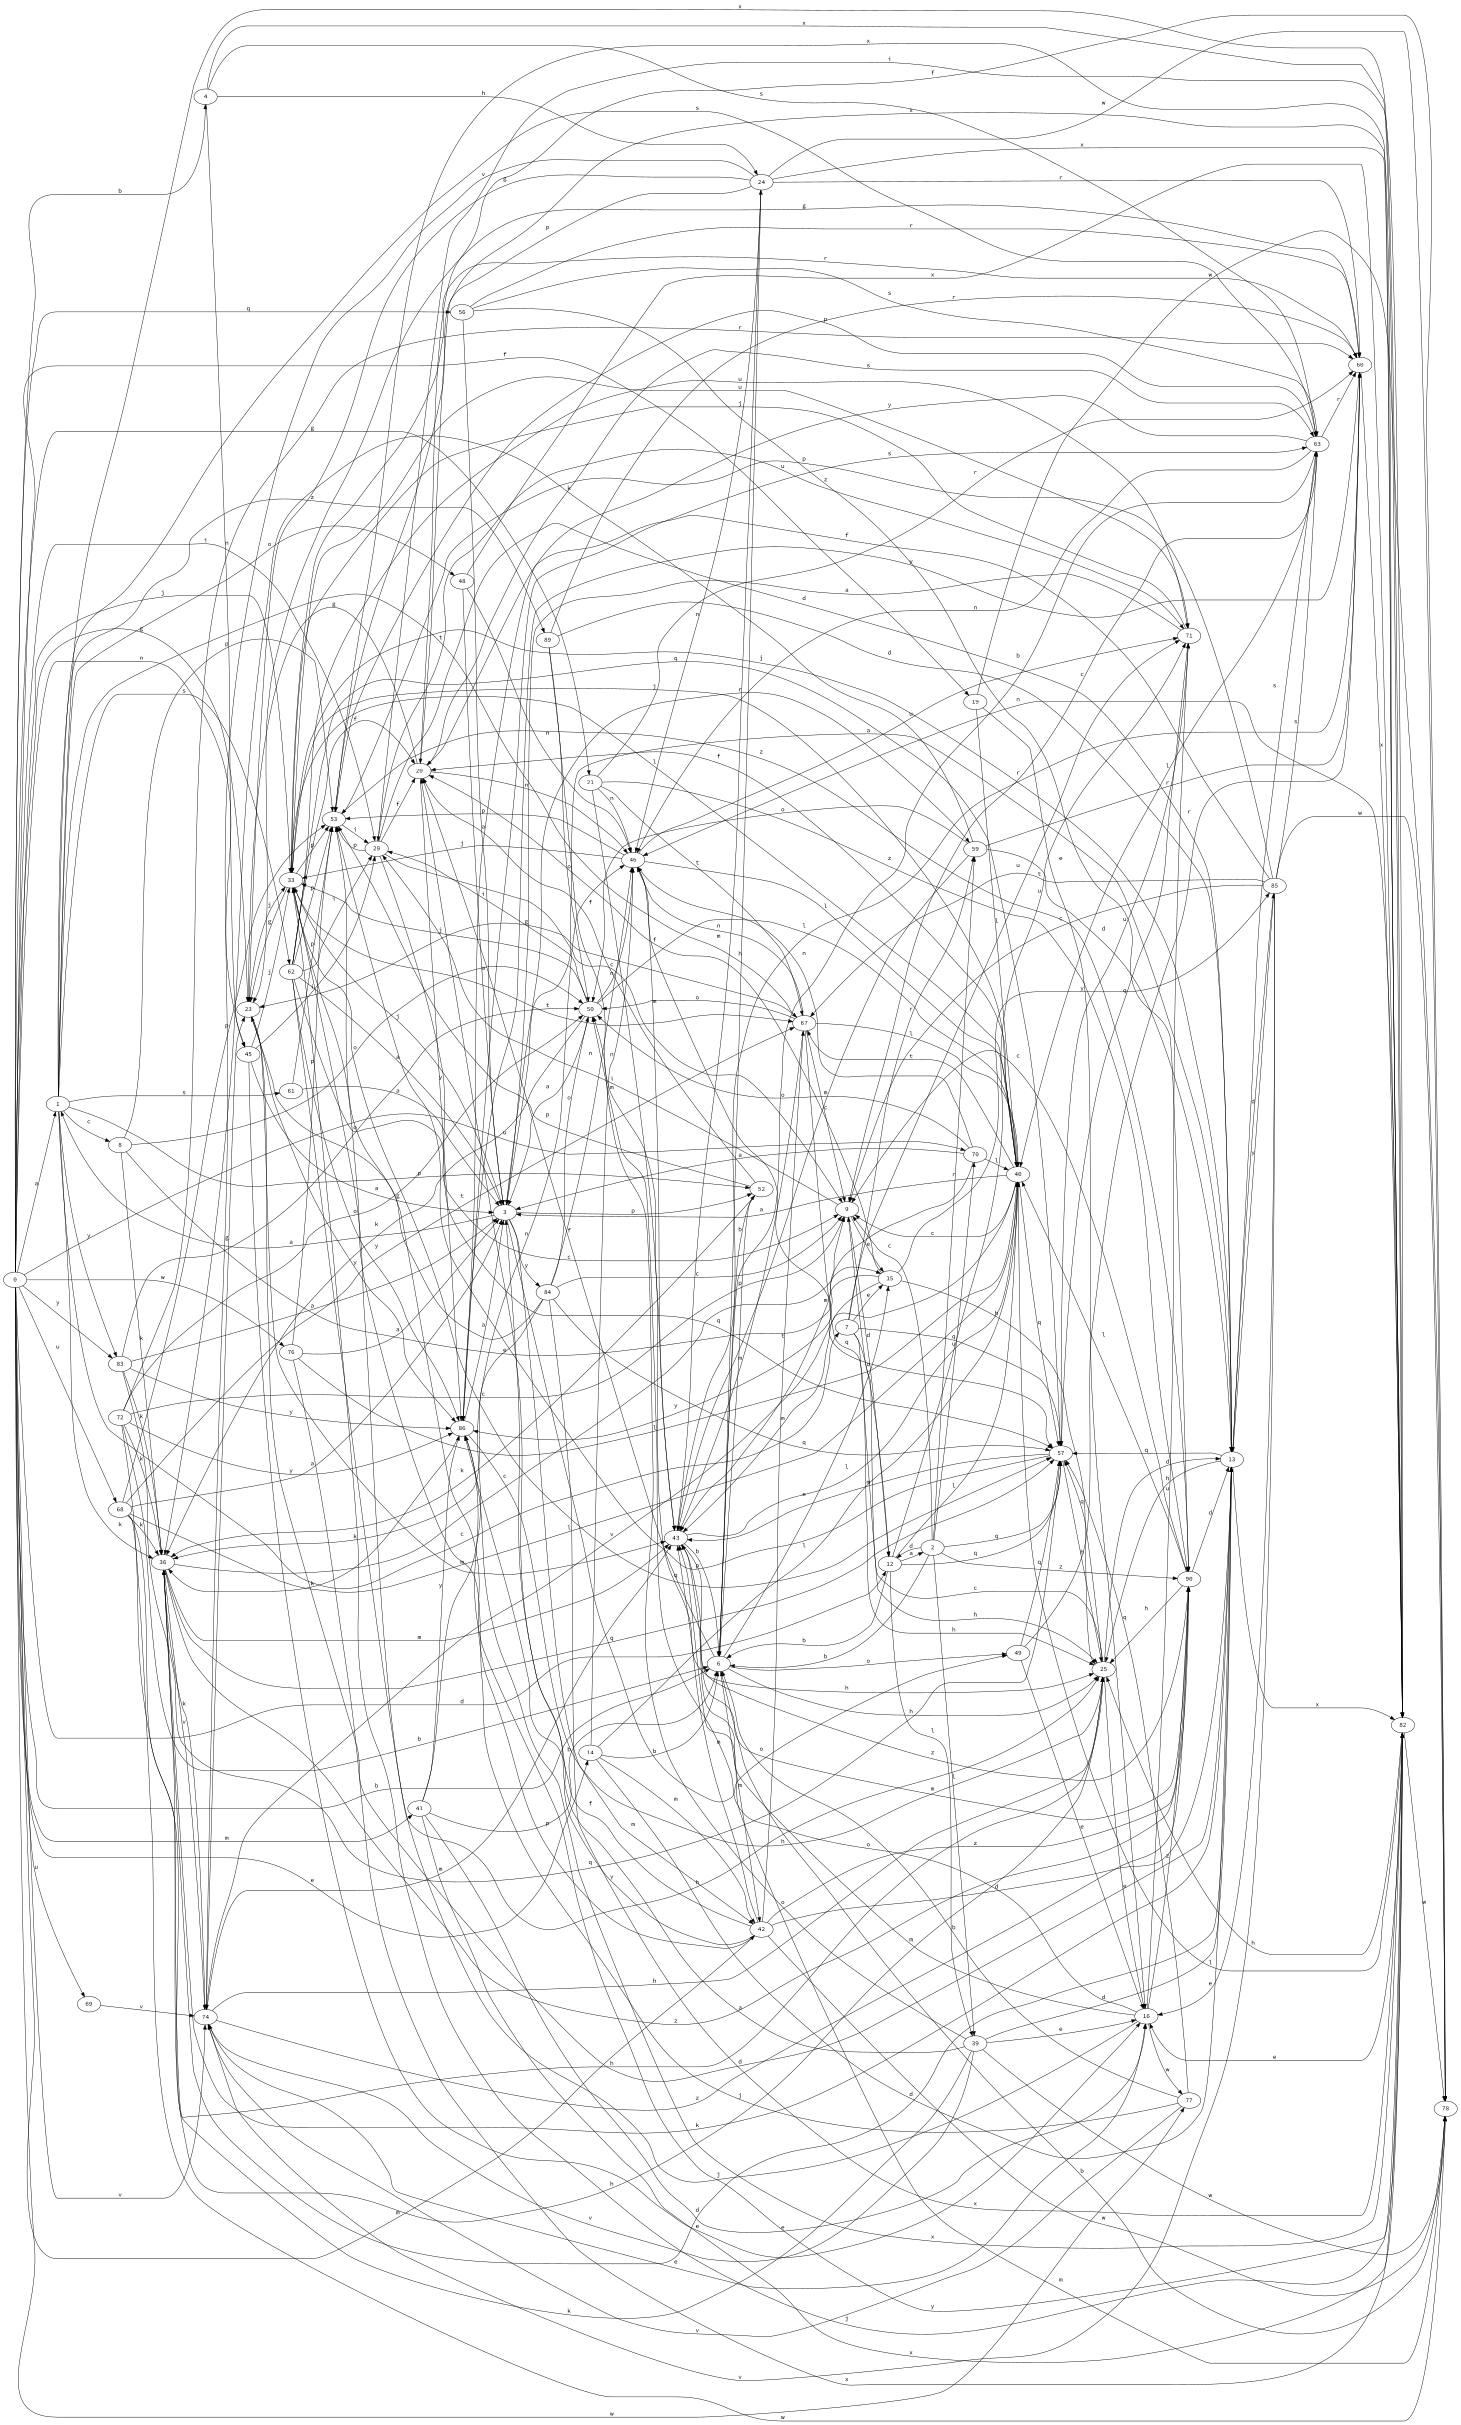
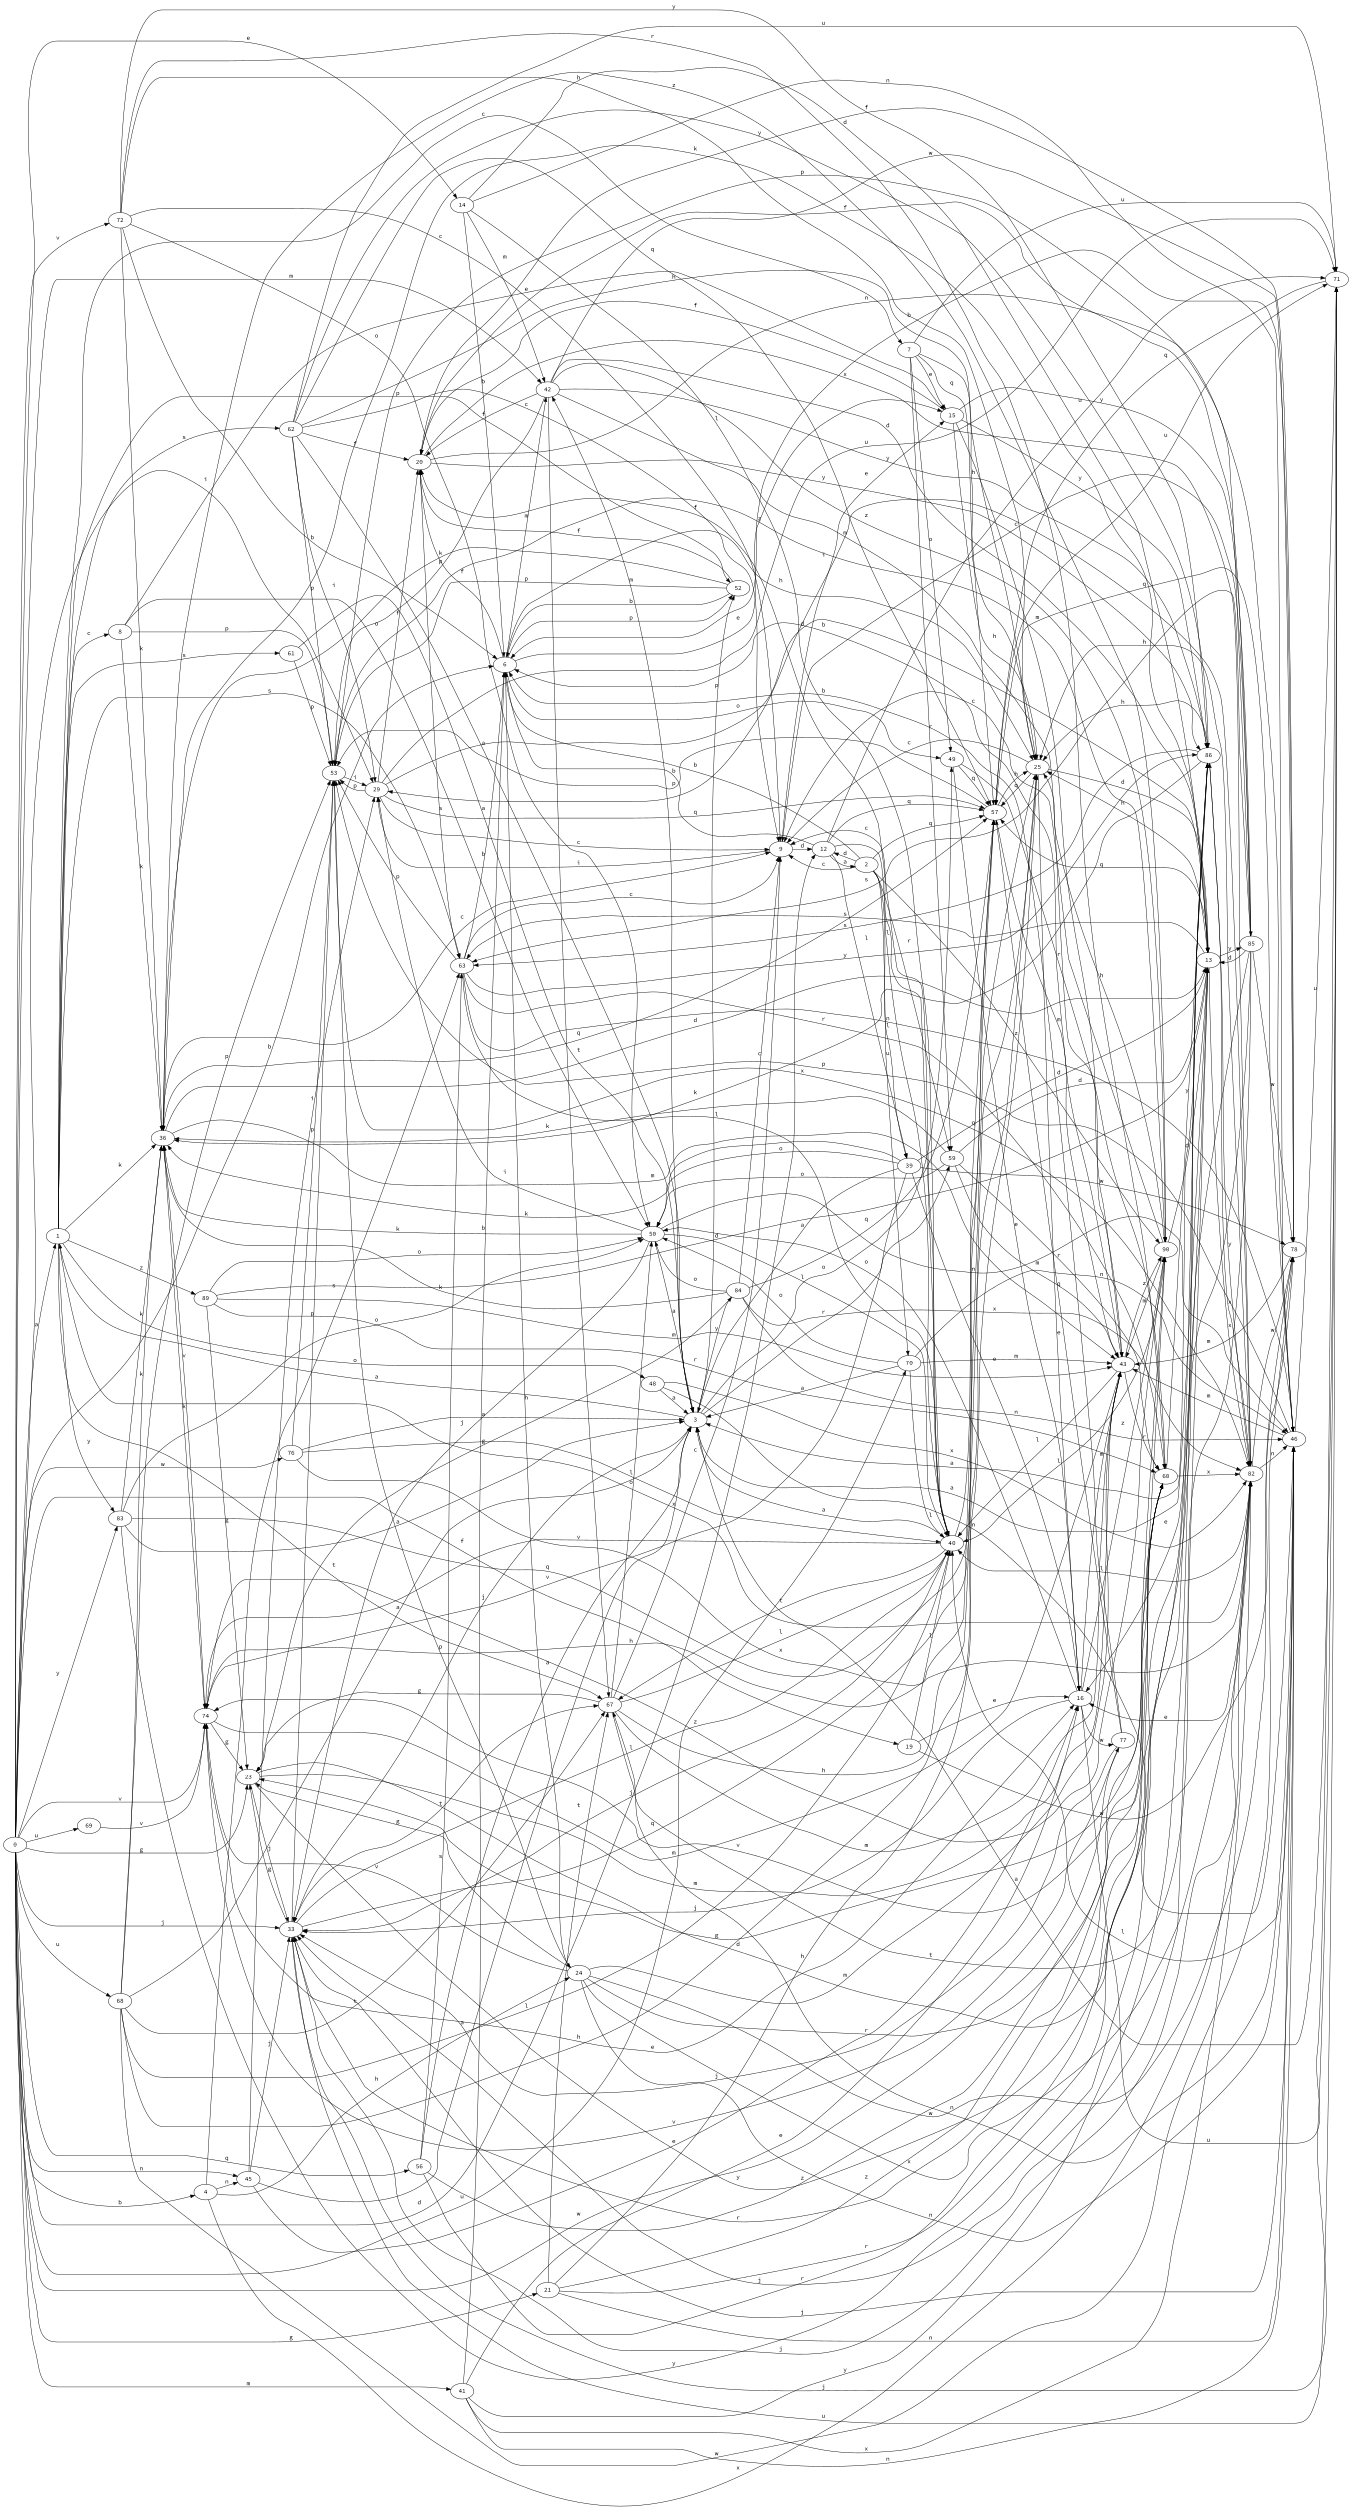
edge "0" -> "72": added, label "v"
edge "20" -> "23": now "89" -> "23"
edge "7" -> "12": now "7" -> "49"
